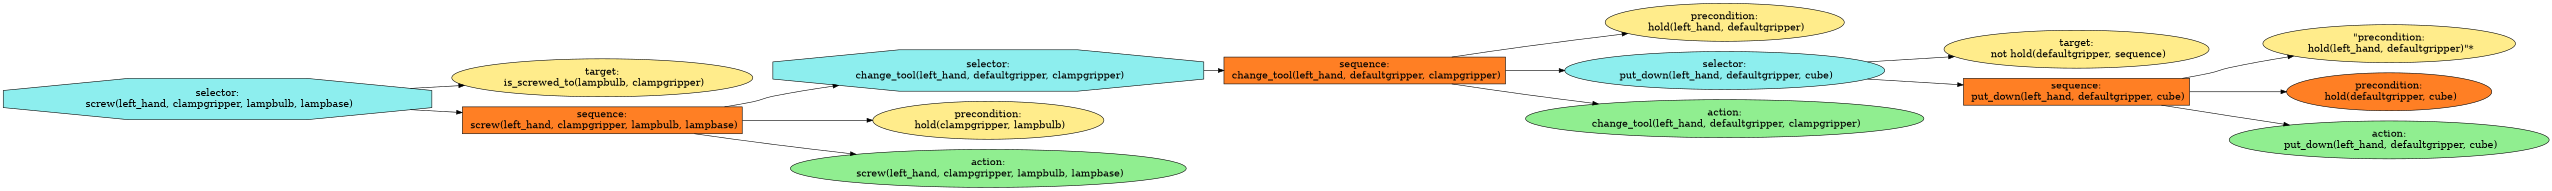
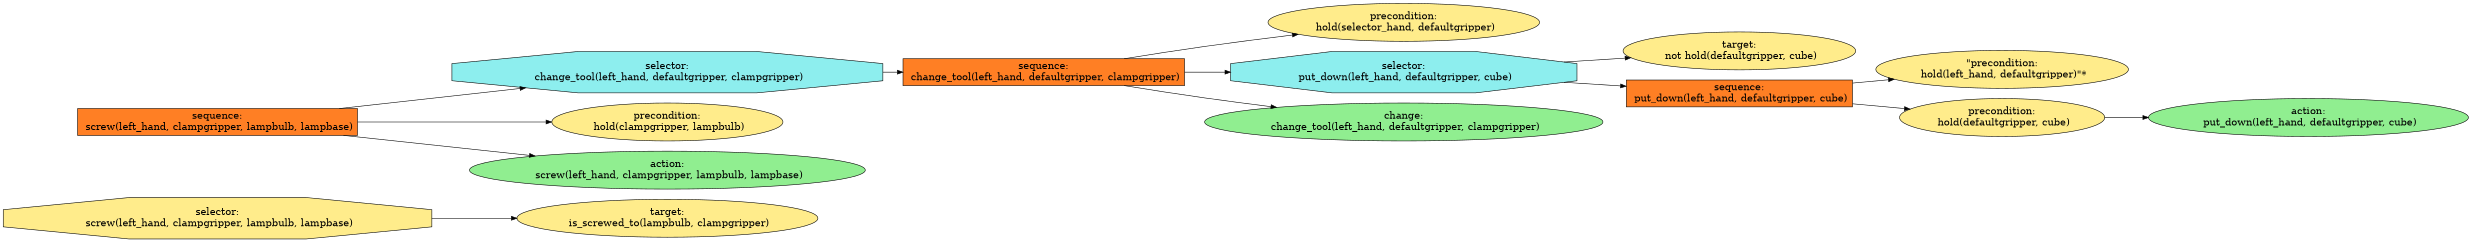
node "precondition: hold(left_hand, defaultgripper)": label "precondition: hold(left_hand, defaultgripper)" -> "precondition: hold(selector_hand, defaultgripper)"
node "target: not hold(defaultgripper, sequence)": label "target: not hold(defaultgripper, sequence)" -> "target: not hold(defaultgripper, cube)"
node "selector: put_down(left_hand, defaultgripper, cube)": shape ellipse -> octagon
node "precondition: hold(defaultgripper, cube)": fillcolor chocolate1 -> lightgoldenrod1
node "selector: screw(left_hand, clampgripper, lampbulb, lampbase)": fillcolor darkslategray2 -> lightgoldenrod1
edge "selector: screw(left_hand, clampgripper, lampbulb, lampbase)" -> "sequence: screw(left_hand, clampgripper, lampbulb, lampbase)": removed
edge "sequence: put_down(left_hand, defaultgripper, cube)" -> "action: put_down(left_hand, defaultgripper, cube)": now "precondition: hold(defaultgripper, cube)" -> "action: put_down(left_hand, defaultgripper, cube)"
node "action: change_tool(left_hand, defaultgripper, clampgripper)": label "action: change_tool(left_hand, defaultgripper, clampgripper)" -> "change: change_tool(left_hand, defaultgripper, clampgripper)"
